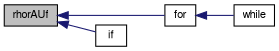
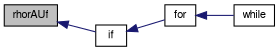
edge "for" -> "rhorAUf": now "for" -> "if"
